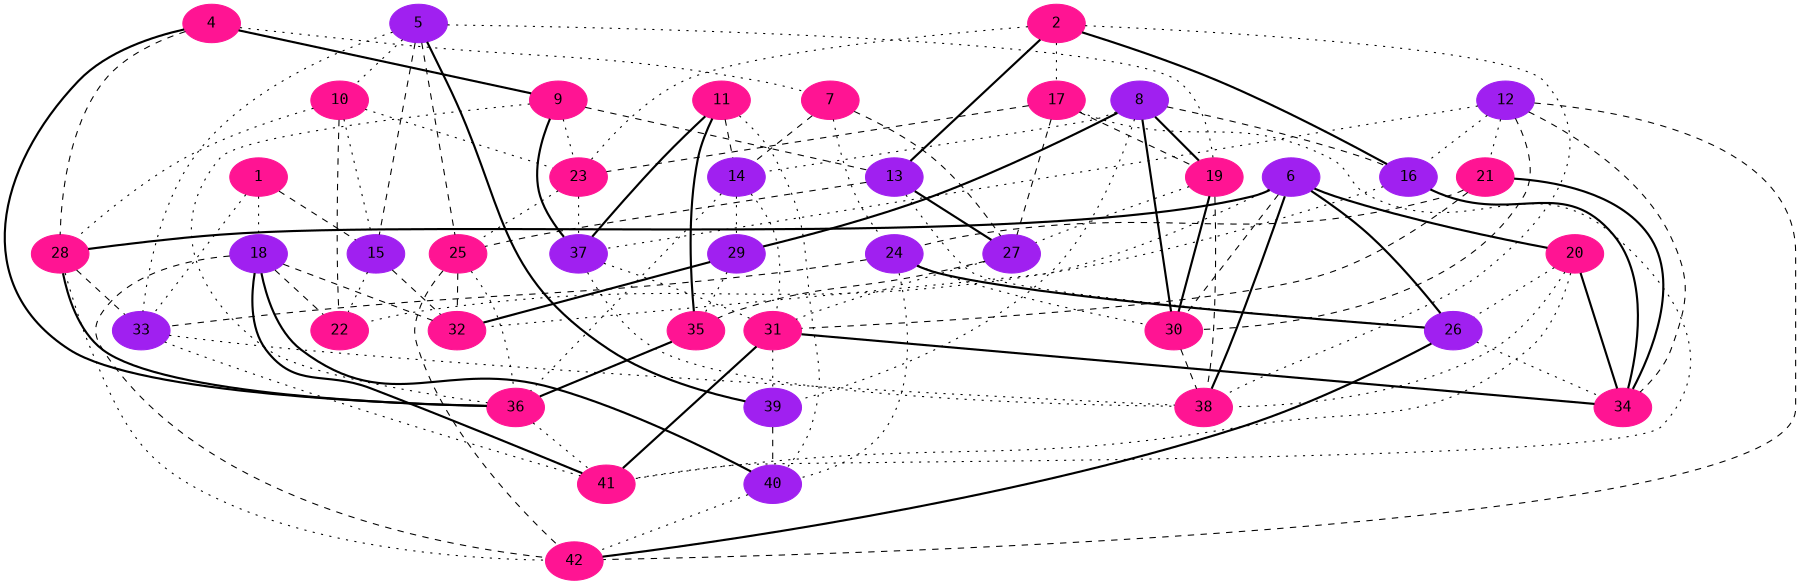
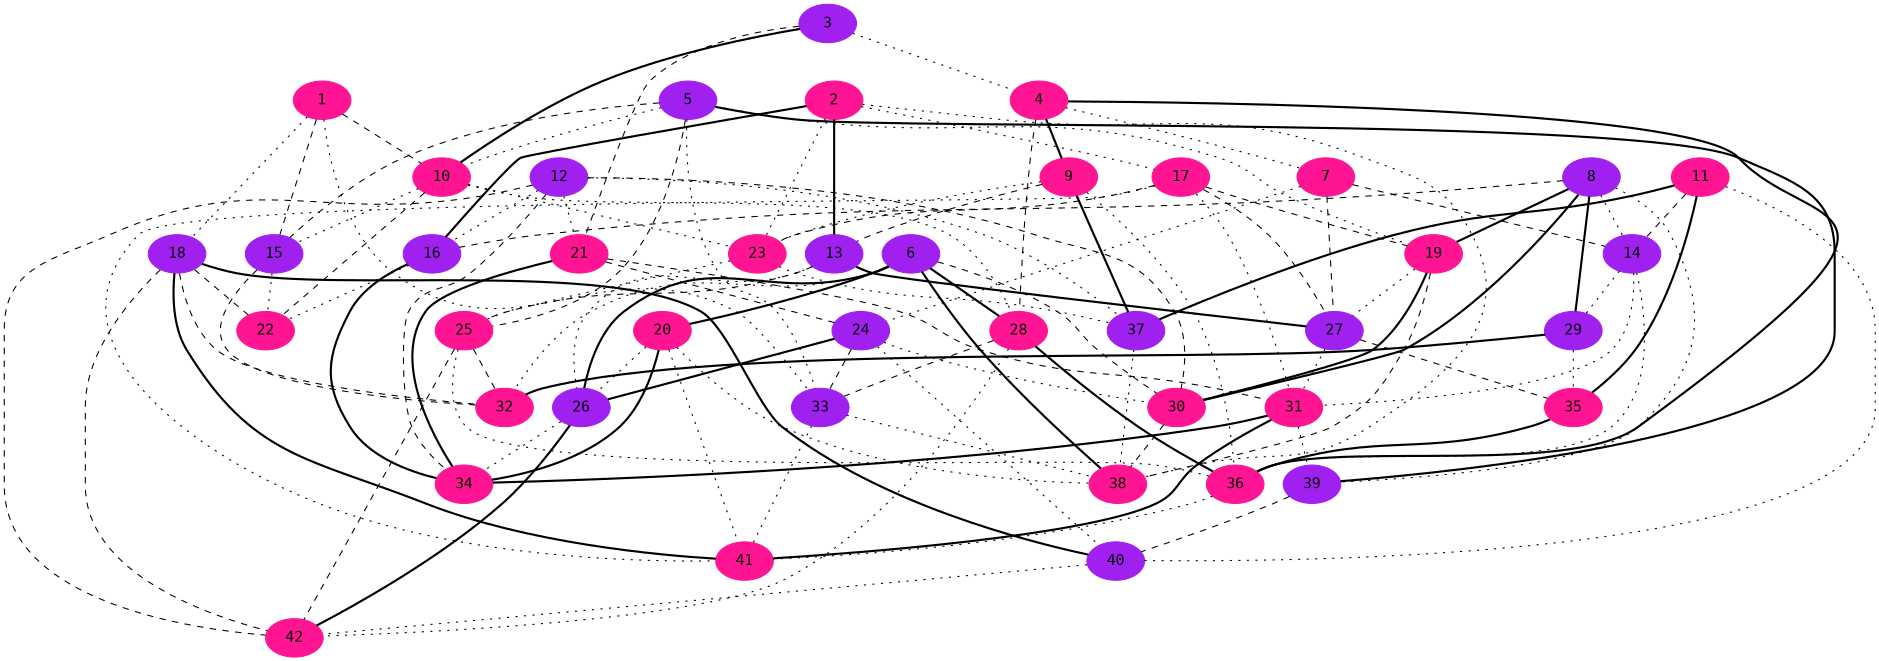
node "3": added
edge "1" -- "10": added
edge "37" -- "31": now "17" -- "31"
